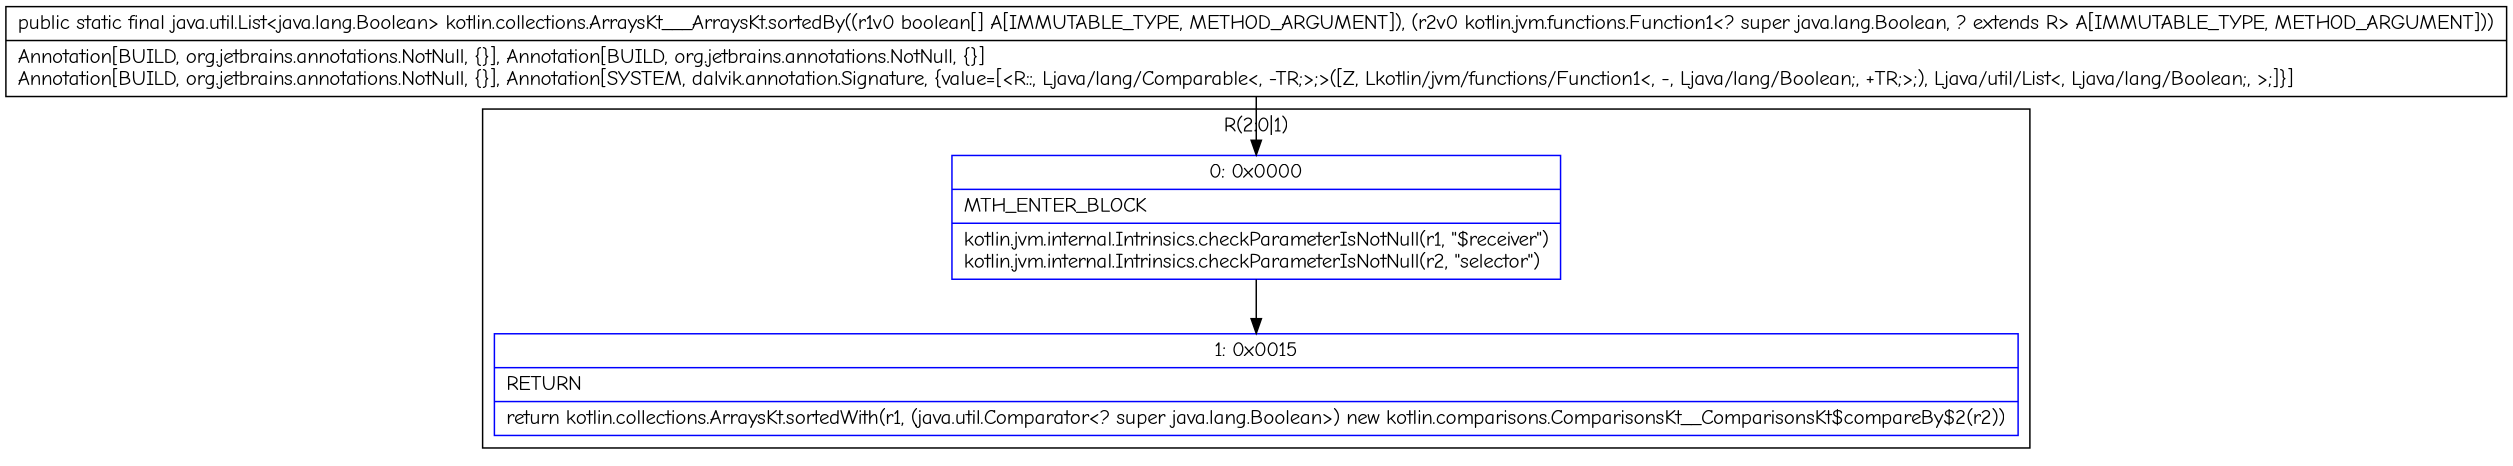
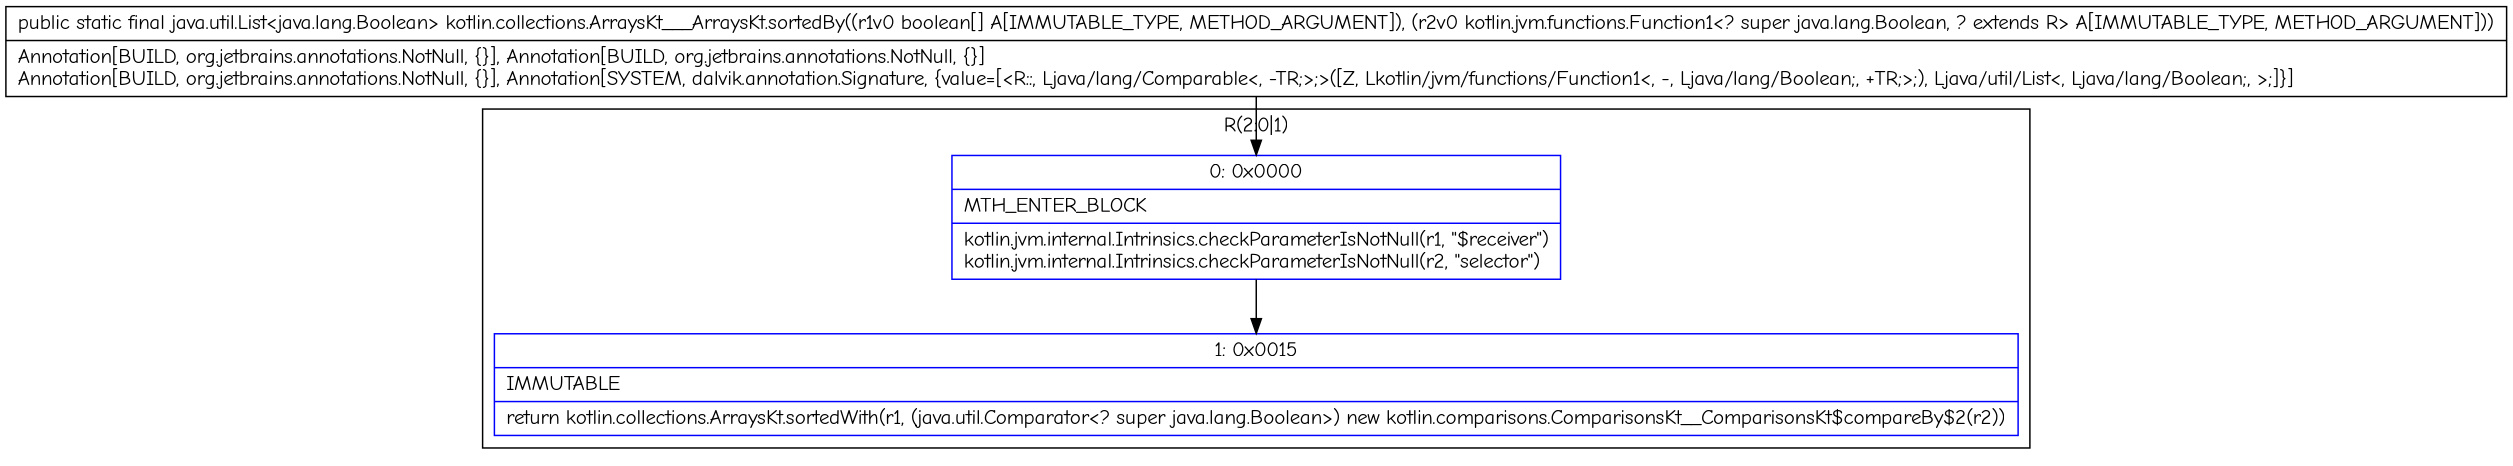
node "1: 0x0015": text "RETURN" -> "IMMUTABLE"
